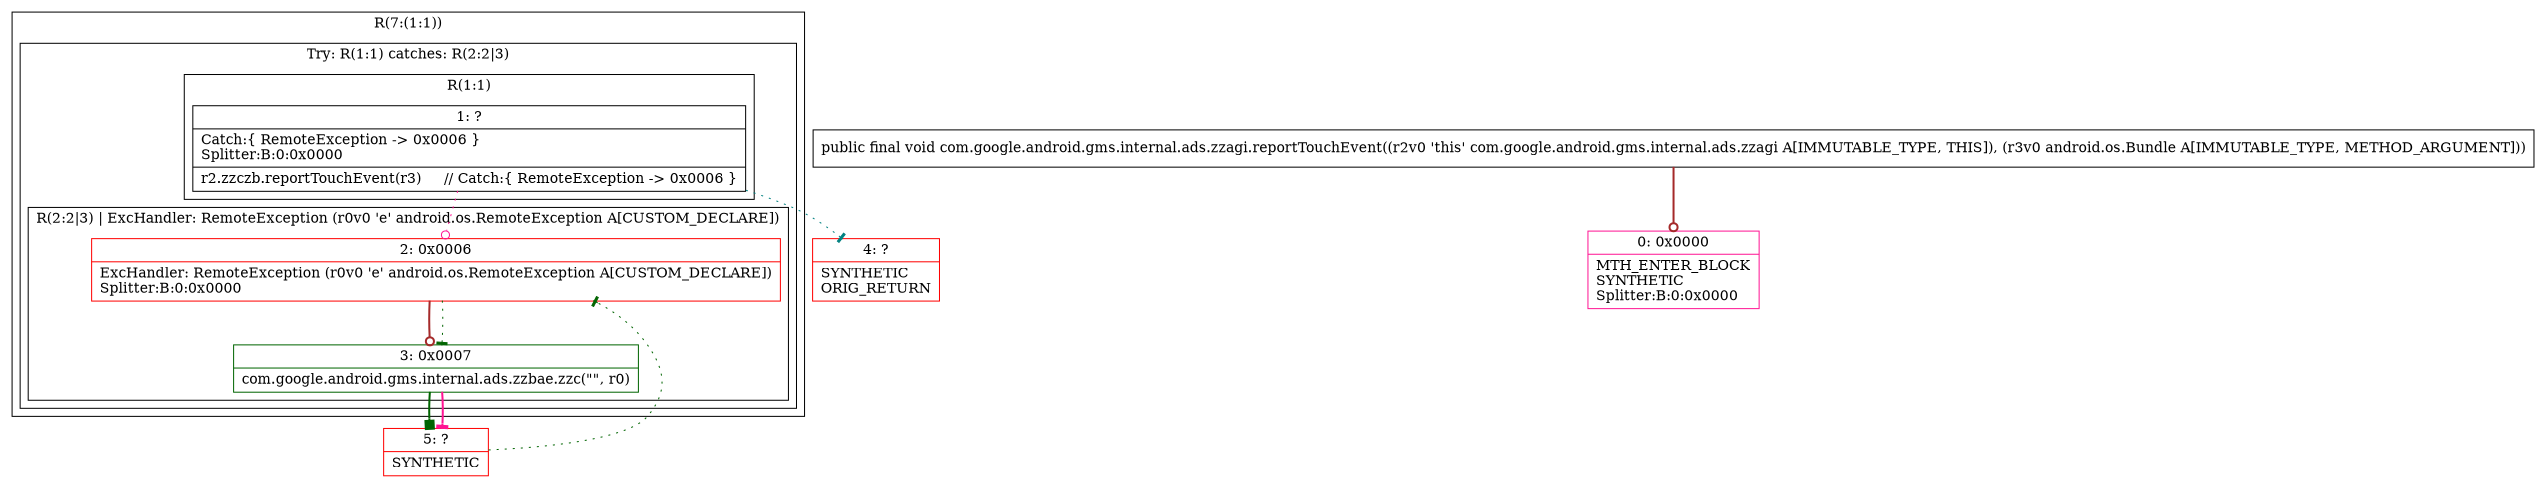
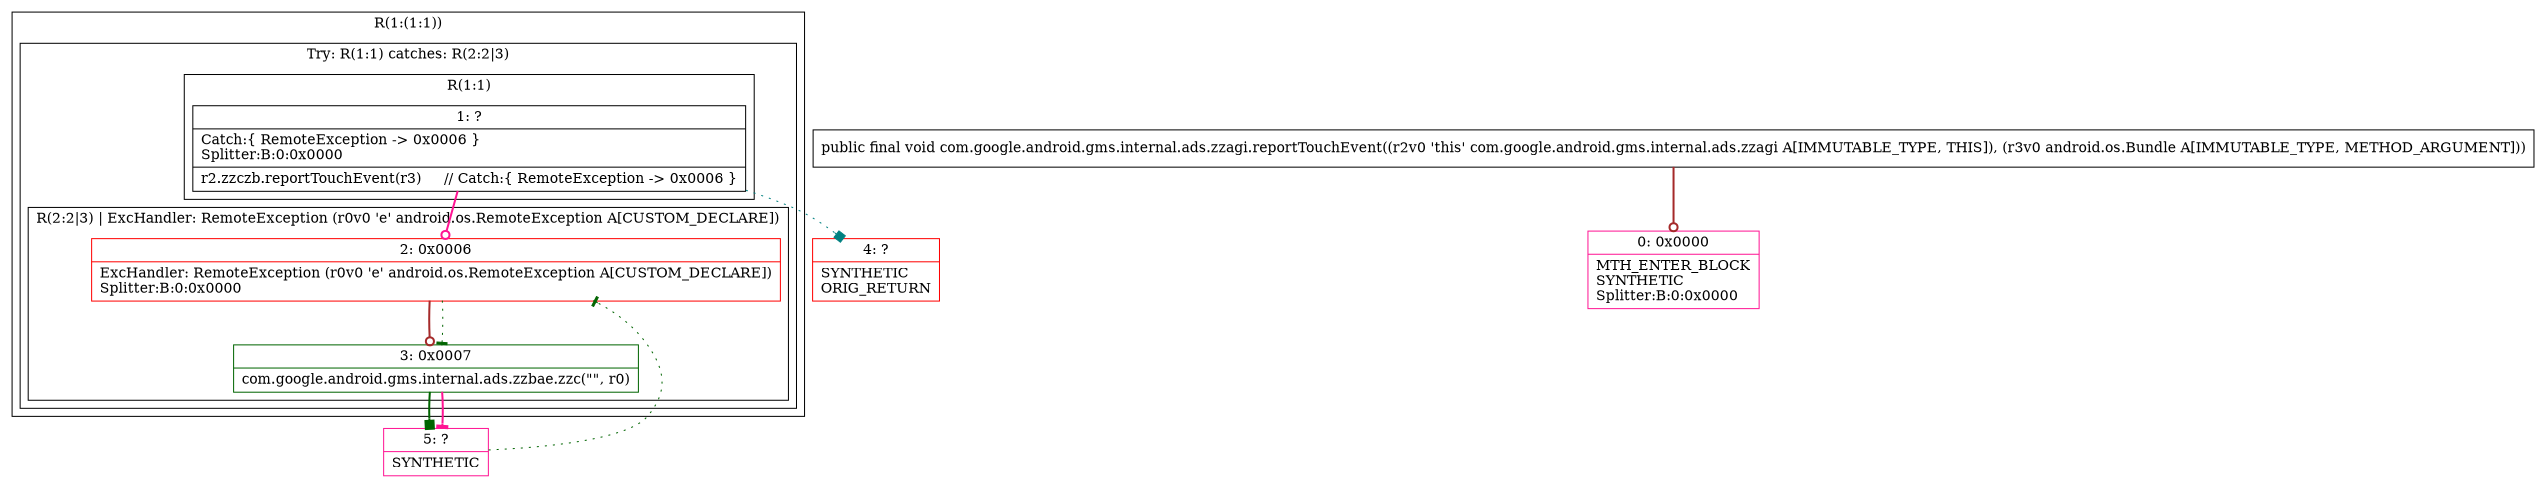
cluster "R(7:(1:1))": label "R(7:(1:1))" -> "R(1:(1:1))"
edge "1: ?" -> "4: ?": arrowhead tee -> box
edge "1: ?" -> "2: 0x0006": style dotted -> bold
node "5: ?": color red -> deeppink
